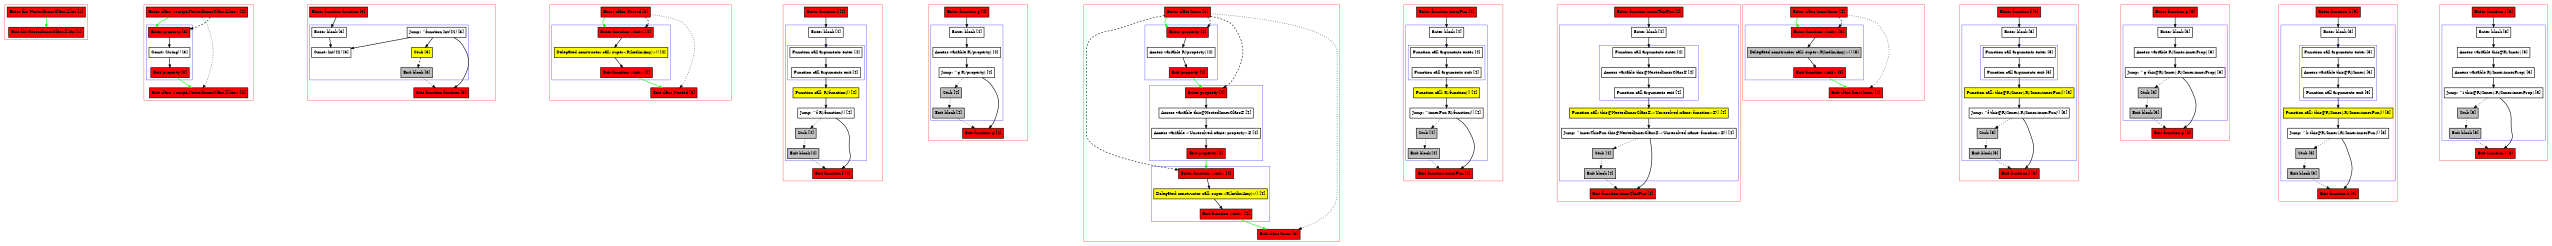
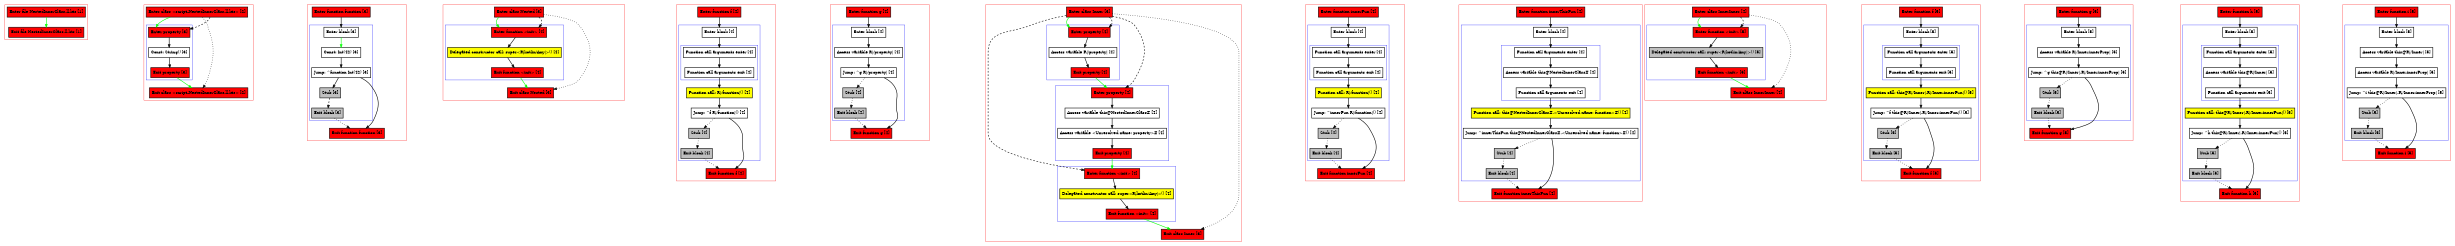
edge "Enter block [3]" -> "Const: Int(42) [3]": color black -> green
edge "Jump: ^function Int(42) [3]" -> "Const: Int(42) [3]": reversed
node "Stub [3]": fillcolor yellow -> gray
